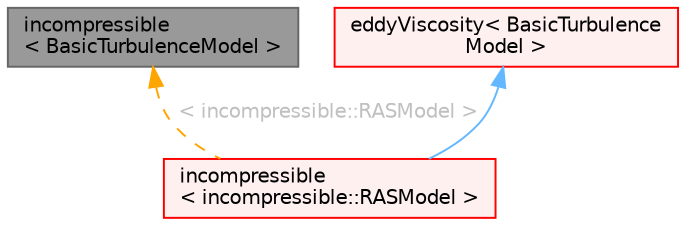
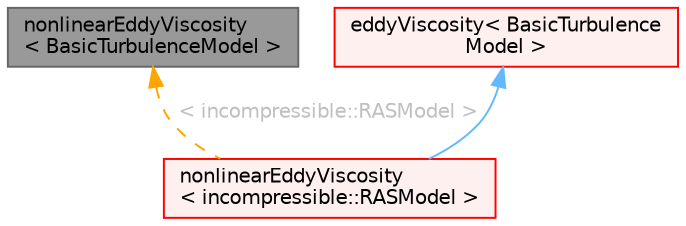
node "incompressible < BasicTurbulenceModel >": label "incompressible < BasicTurbulenceModel >" -> "nonlinearEddyViscosity < BasicTurbulenceModel >"
node "incompressible < incompressible::RASModel >": label "incompressible < incompressible::RASModel >" -> "nonlinearEddyViscosity < incompressible::RASModel >"
